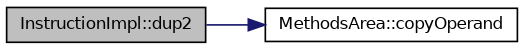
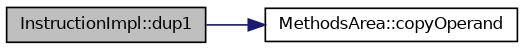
node "InstructionImpl::dup2": label "InstructionImpl::dup2" -> "InstructionImpl::dup1"
